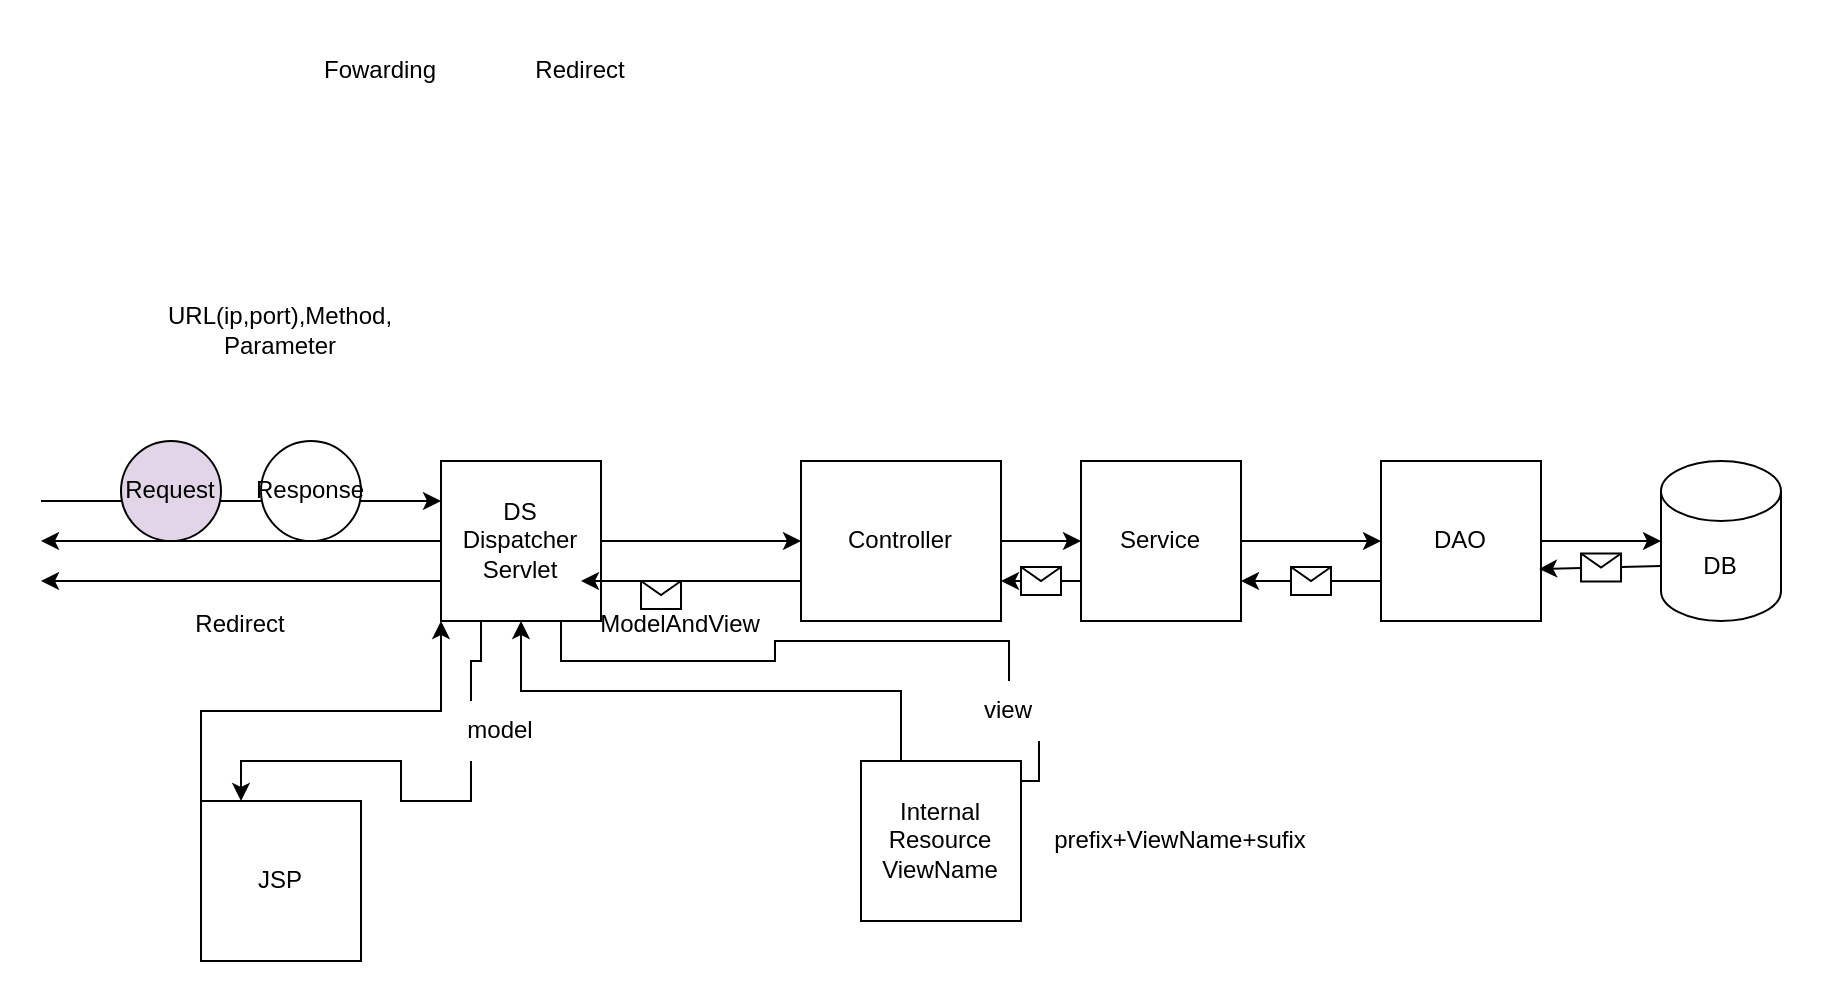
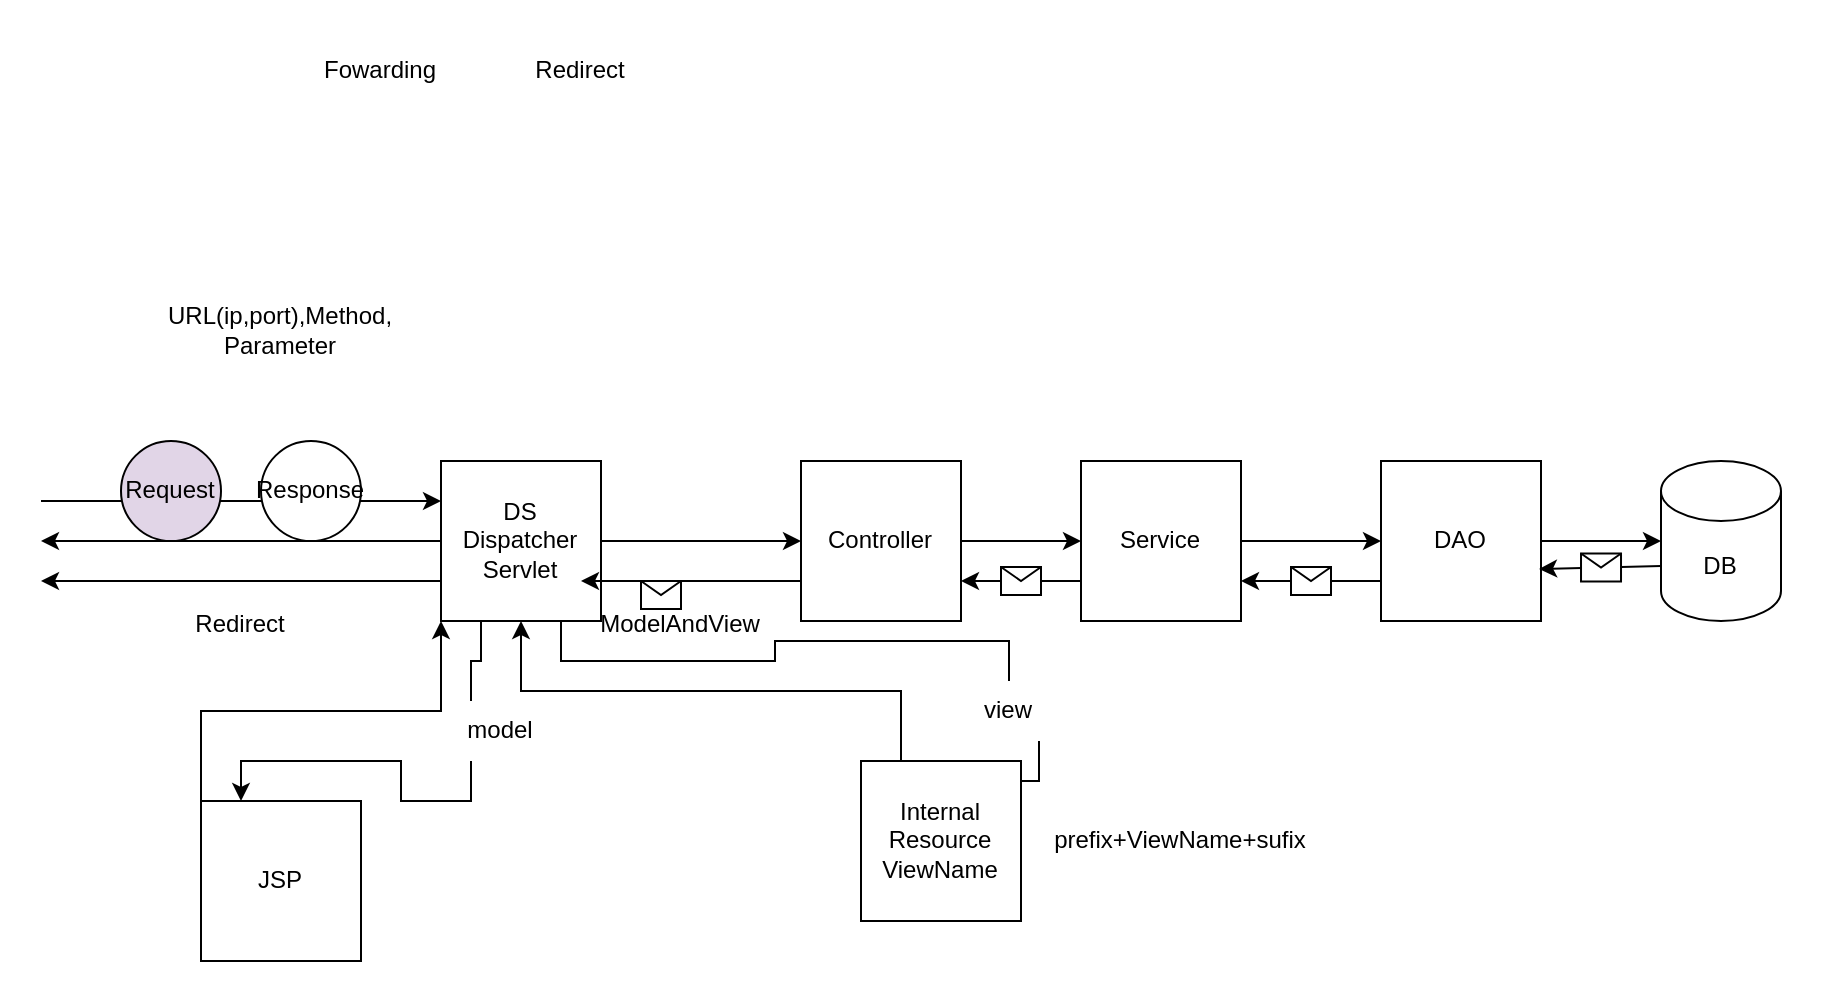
node "Controller": size 200x160 -> 160x160
